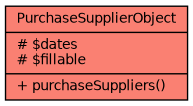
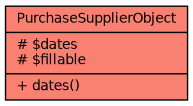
node "PurchaseSupplierObject": text "+ purchaseSuppliers()" -> "+ dates()"
